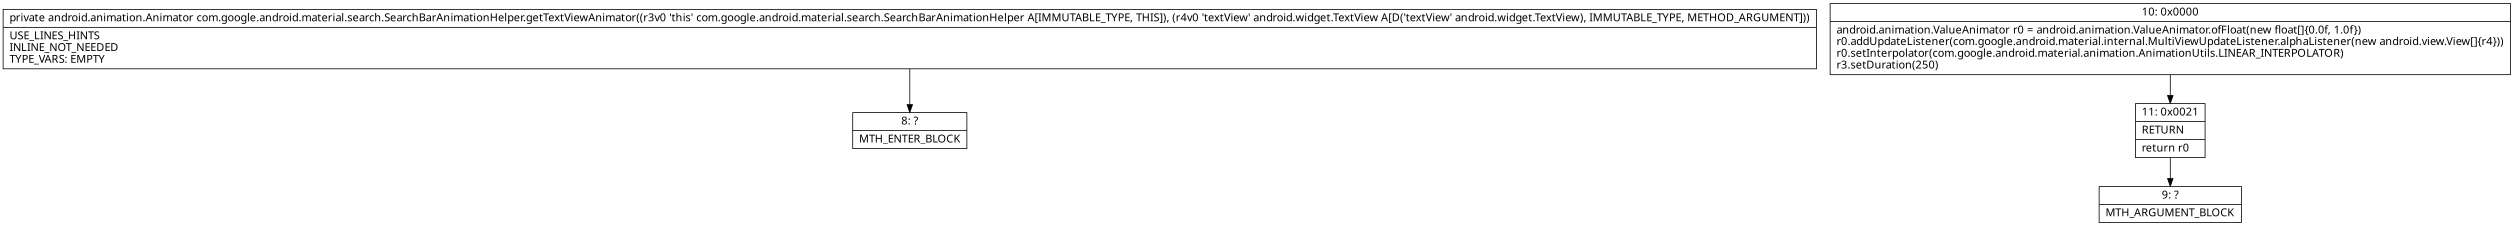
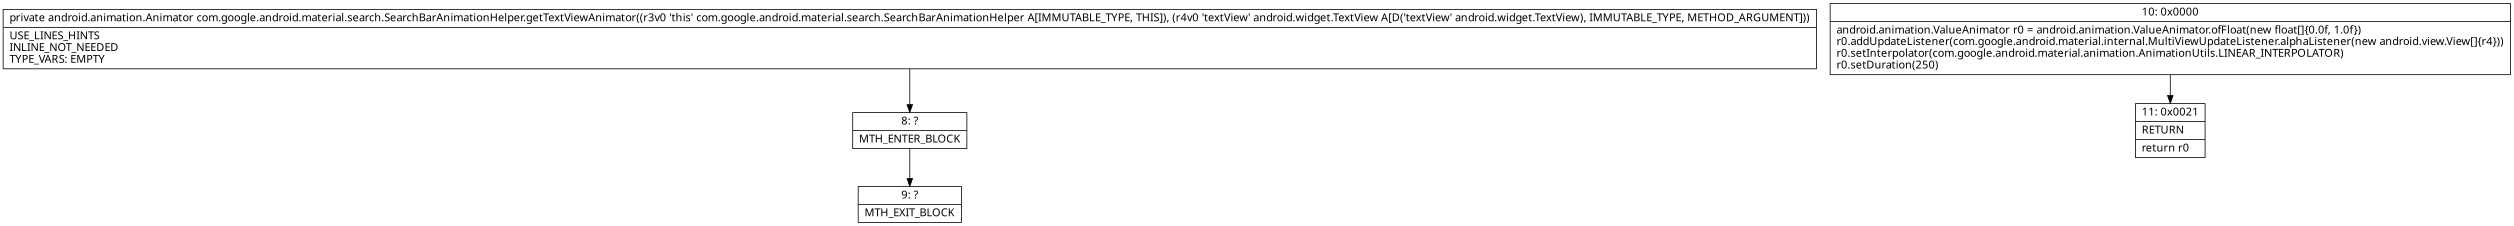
node "10: 0x0000": text "r3.setDuration(250)" -> "r0.setDuration(250)"
edge "11: 0x0021" -> "9: ?": now "8: ?" -> "9: ?"
node "9: ?": text "MTH_ARGUMENT_BLOCK" -> "MTH_EXIT_BLOCK"
